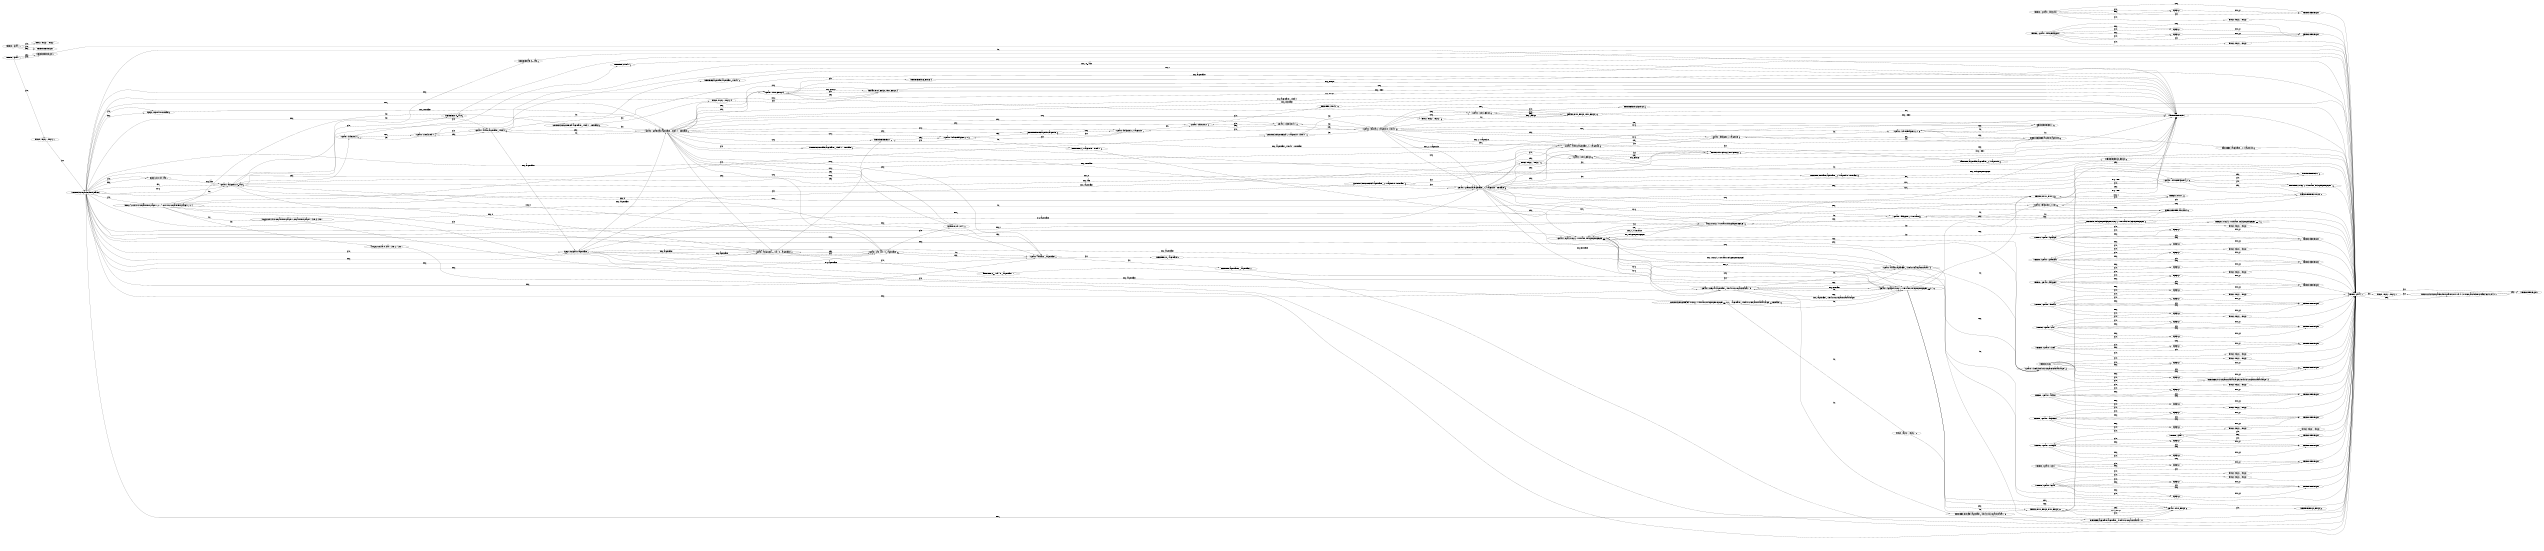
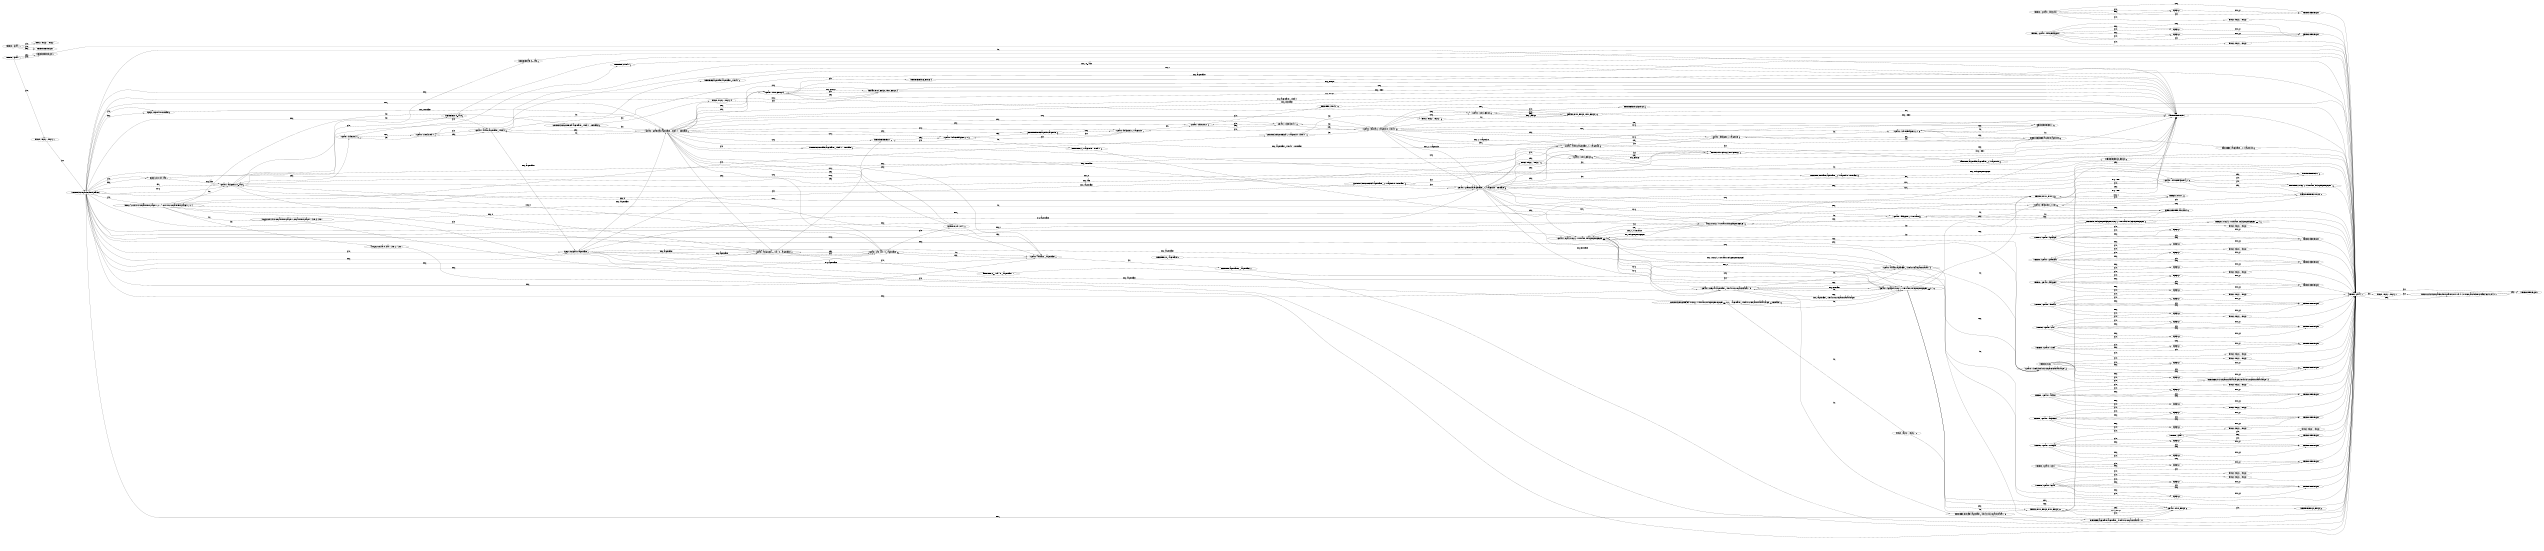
edge "(METHOD,xt_compat_check_entry_offsets)" -> "(<operator>.addition,target_offset + t->u.target_size)": now "(PARAM,const void *base)" -> "(<operator>.addition,target_offset + t->u.target_size)"
edge "(<operator>.addition,e + target_offset)" -> "(IDENTIFIER,e,e + target_offset)": removed, label "AST:"
